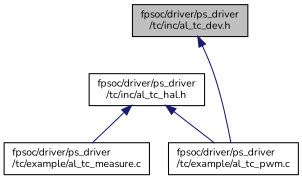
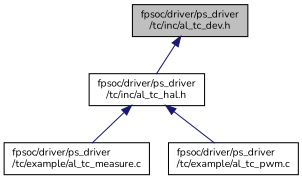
edge "fpsoc/driver/ps_driver /tc/example/al_tc_pwm.c" -> "fpsoc/driver/ps_driver /tc/inc/al_tc_dev.h": now "fpsoc/driver/ps_driver /tc/inc/al_tc_hal.h" -> "fpsoc/driver/ps_driver /tc/inc/al_tc_dev.h"
